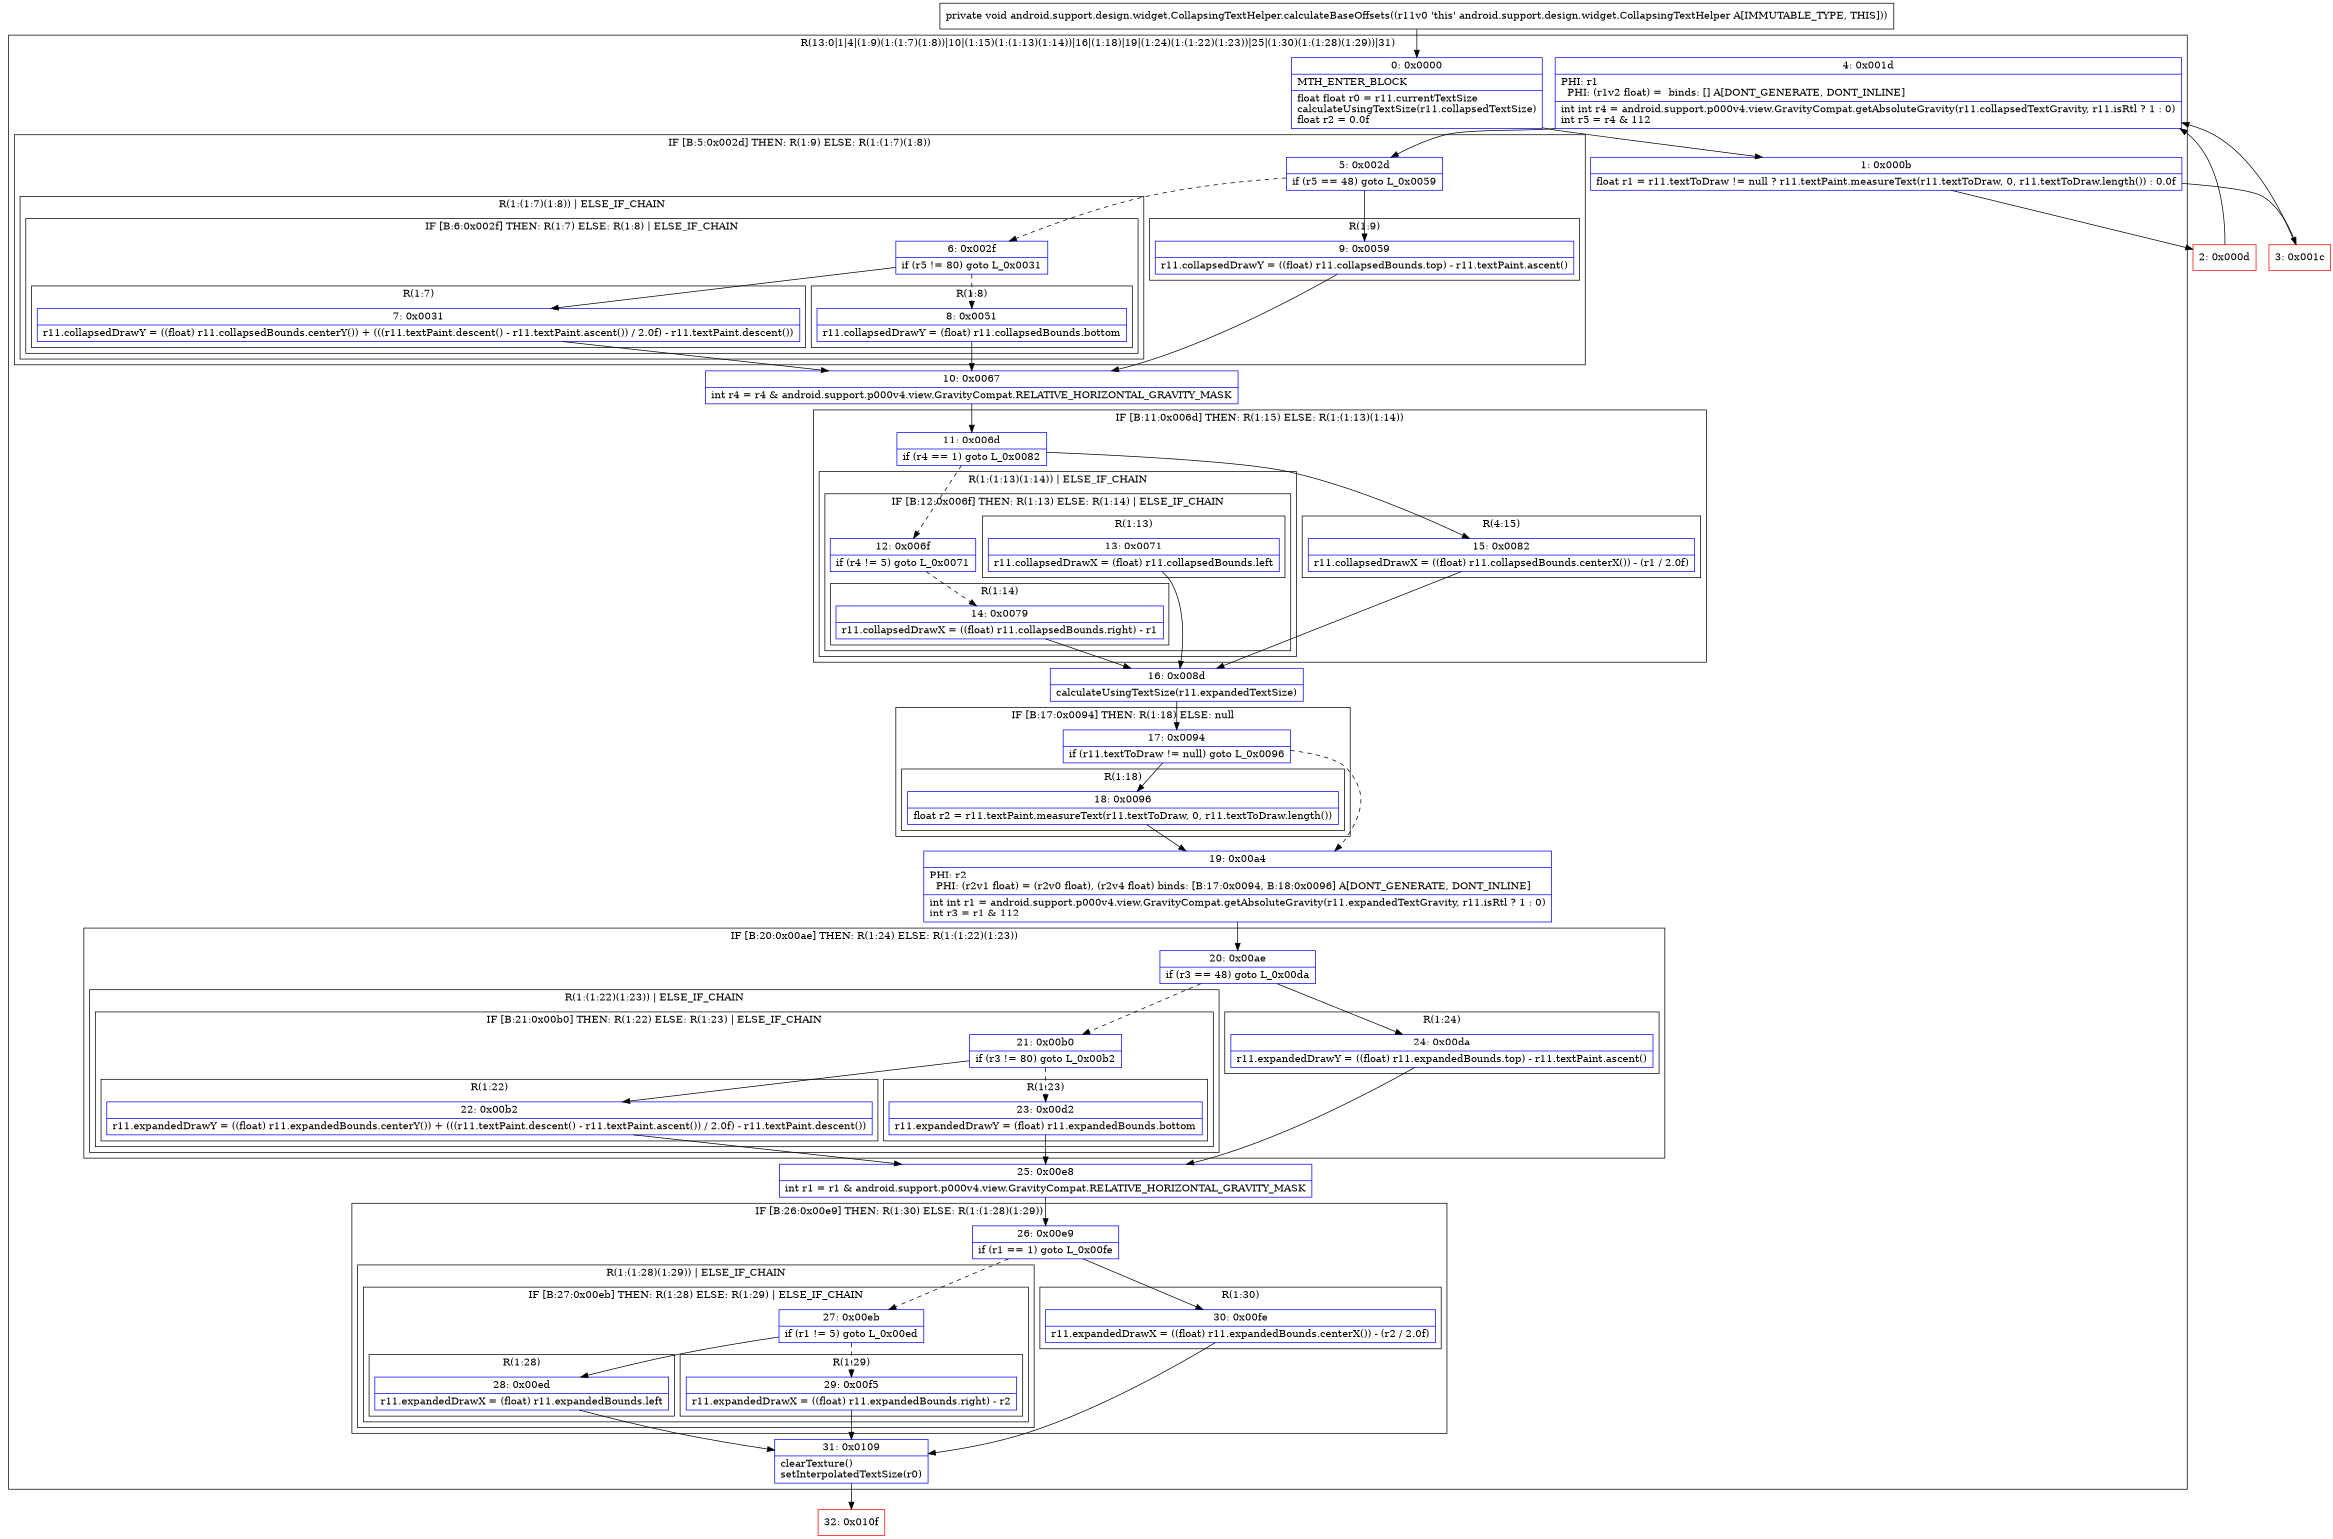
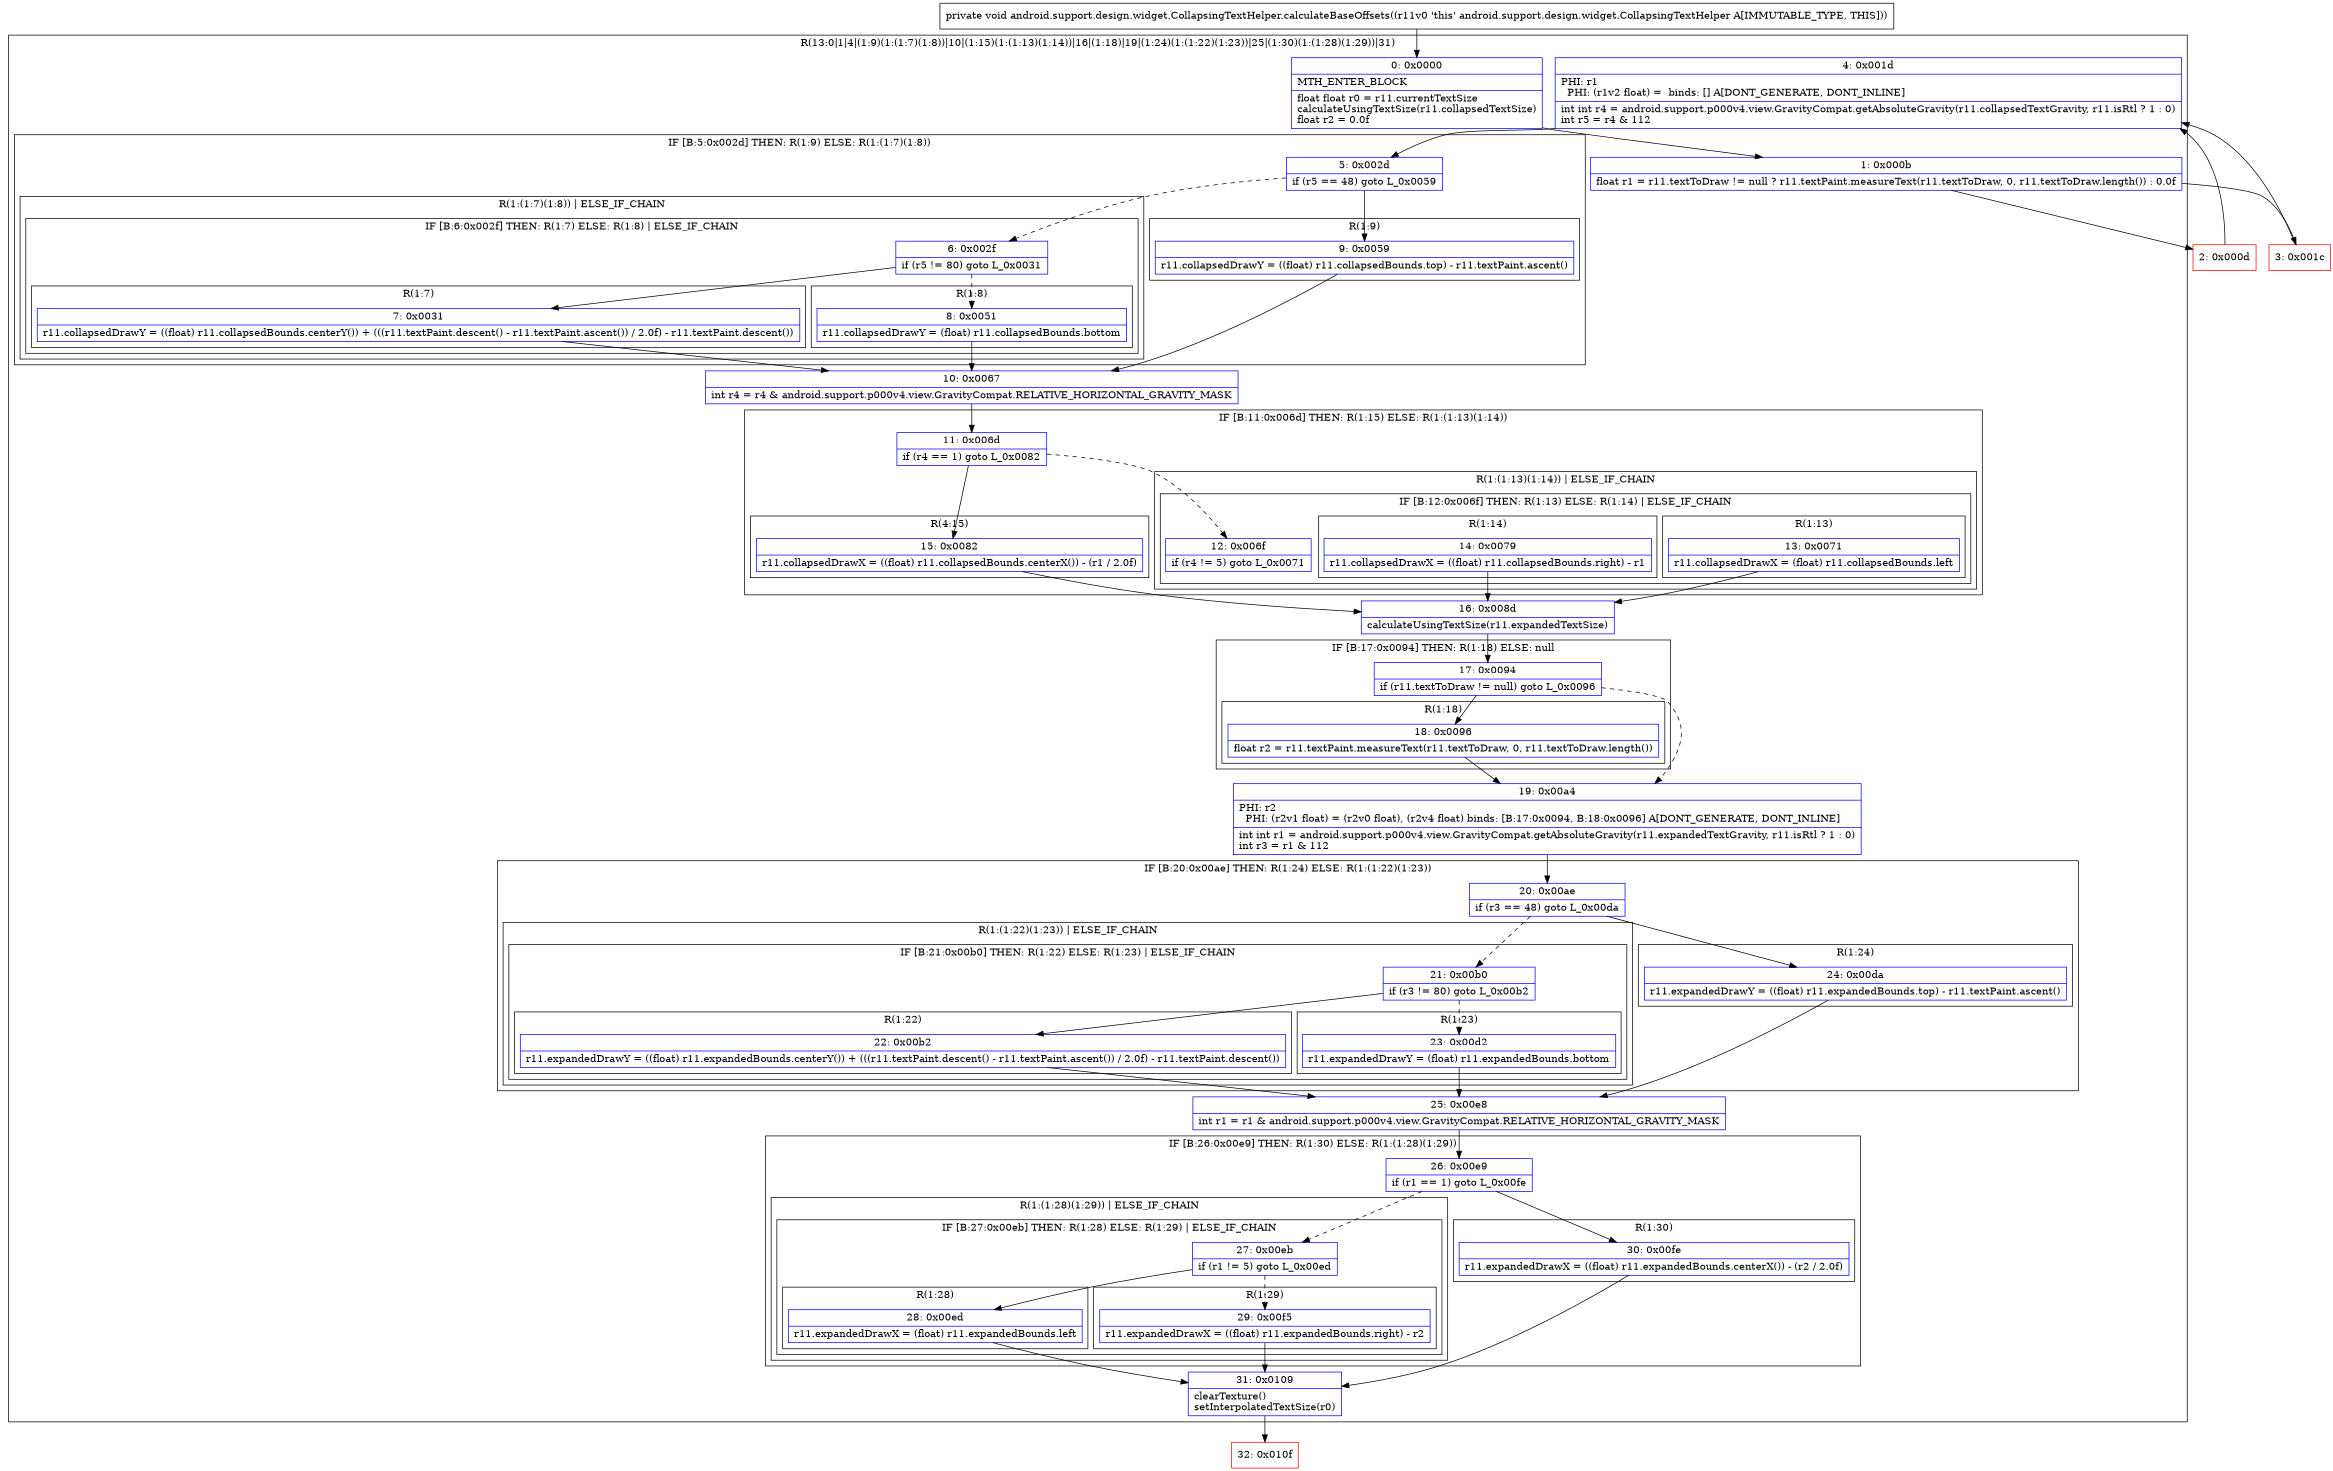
edge "12: 0x006f" -> "14: 0x0079": removed
